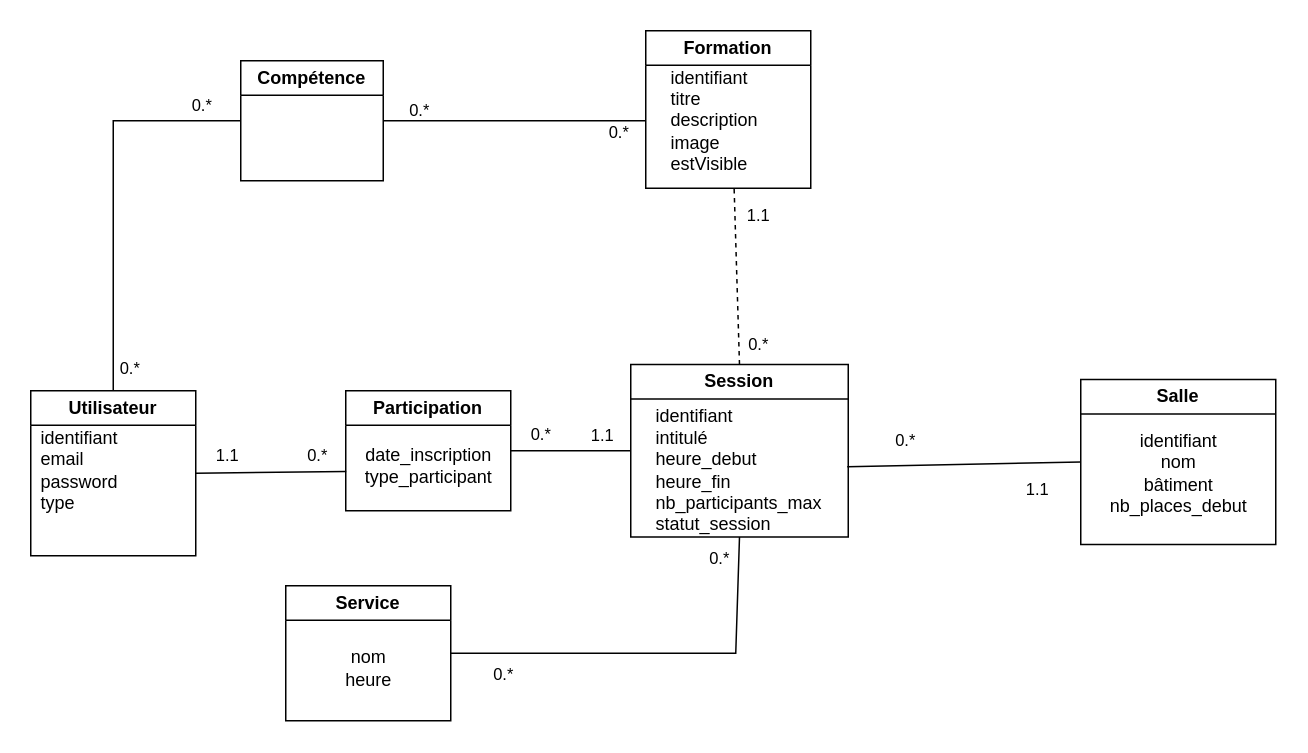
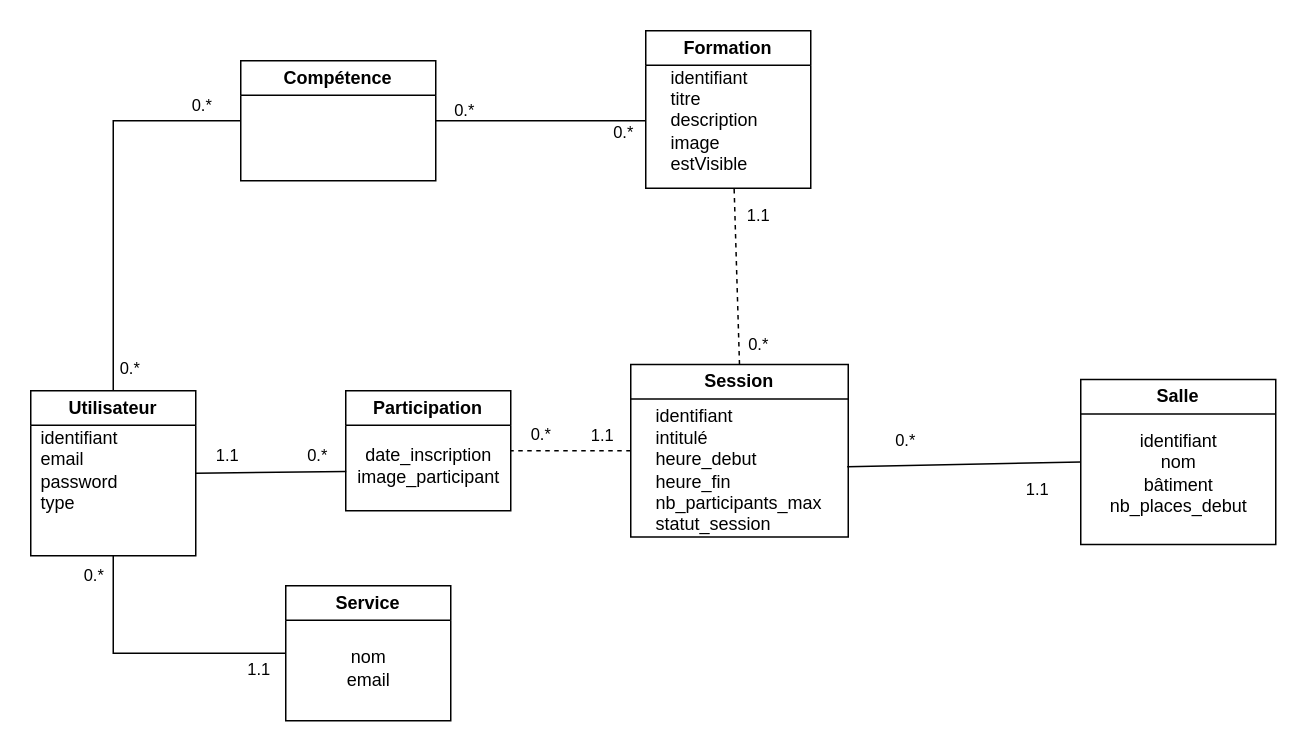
node "Compétence": size 143x120 -> 195x120
edge "Participation" -- "Session": style solid -> dashed
node "date_inscription type_participant": label "date_inscription type_participant" -> "date_inscription image_participant"
edge "Utilisateur" -- "Service": added, labels "0.*", "1.1"
edge "Session" -- "Service": removed, labels "0.*", "0.*"
node "nom heure": label "nom heure" -> "nom email"
